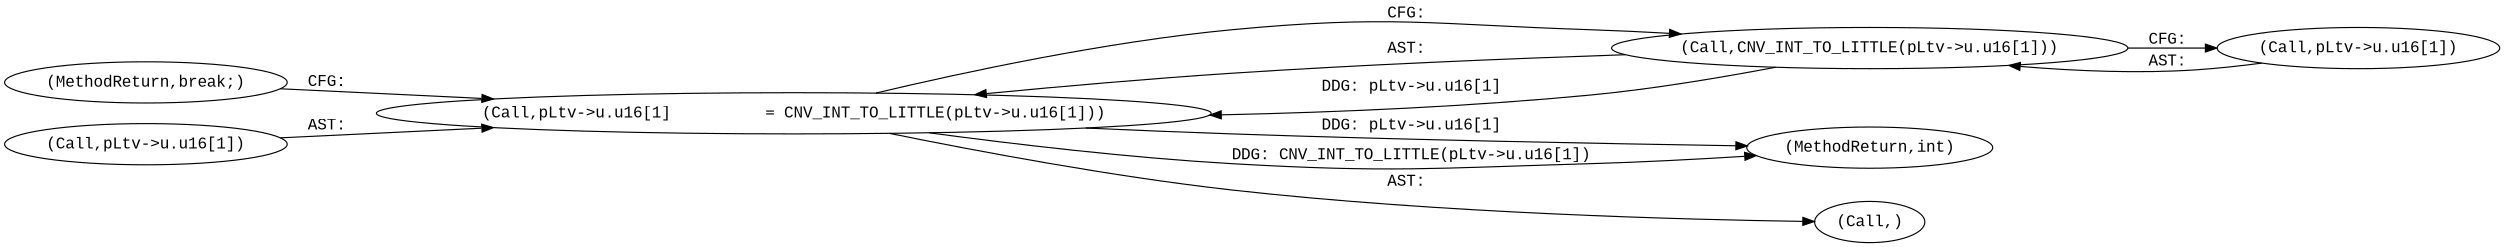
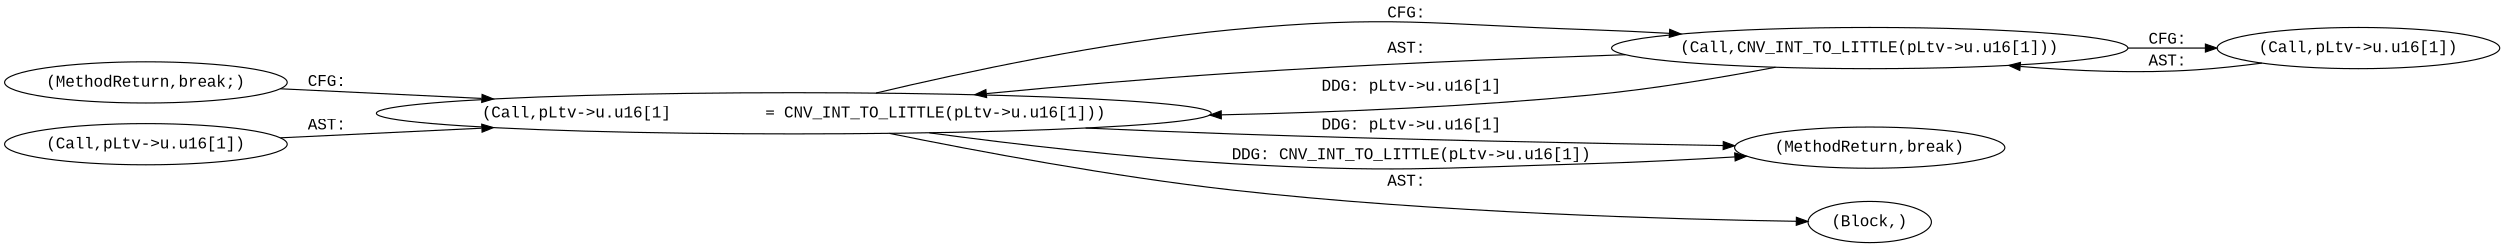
node "(MethodReturn,int)": label "(MethodReturn,int)" -> "(MethodReturn,break)"
node "(Call,)": label "(Call,)" -> "(Block,)"
